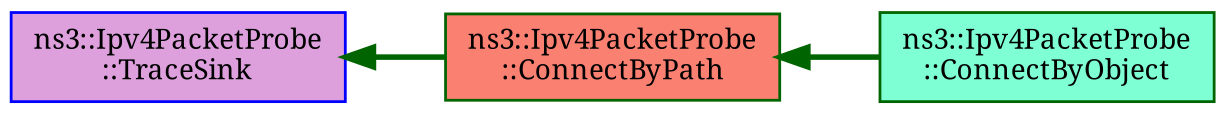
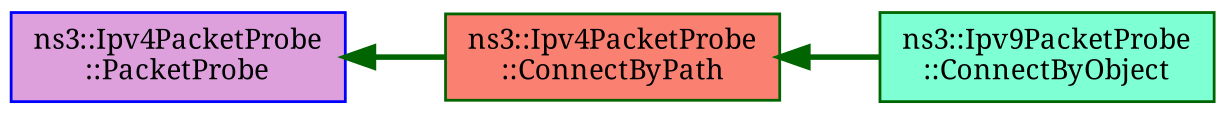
node "ns3::Ipv4PacketProbe ::TraceSink": label "ns3::Ipv4PacketProbe ::TraceSink" -> "ns3::Ipv4PacketProbe ::PacketProbe"
node "ns3::Ipv4PacketProbe ::ConnectByObject": label "ns3::Ipv4PacketProbe ::ConnectByObject" -> "ns3::Ipv9PacketProbe ::ConnectByObject"
